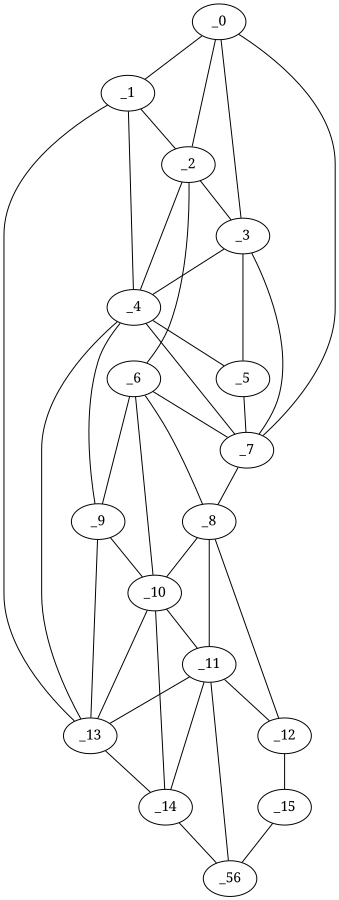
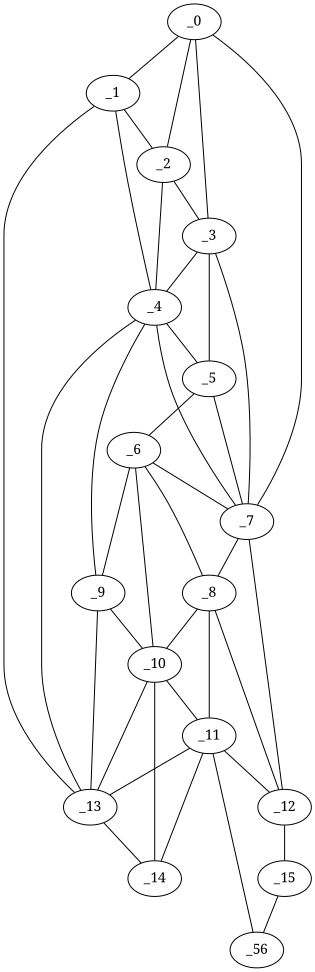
edge "_2" -- "_6": now "_5" -- "_6"
edge "_7" -- "_12": added
edge "_14" -- "_56": removed
